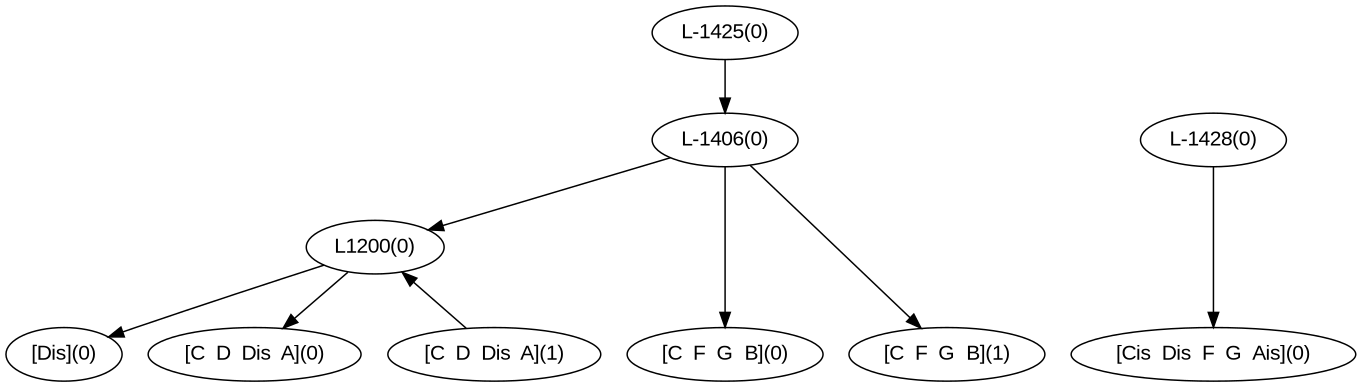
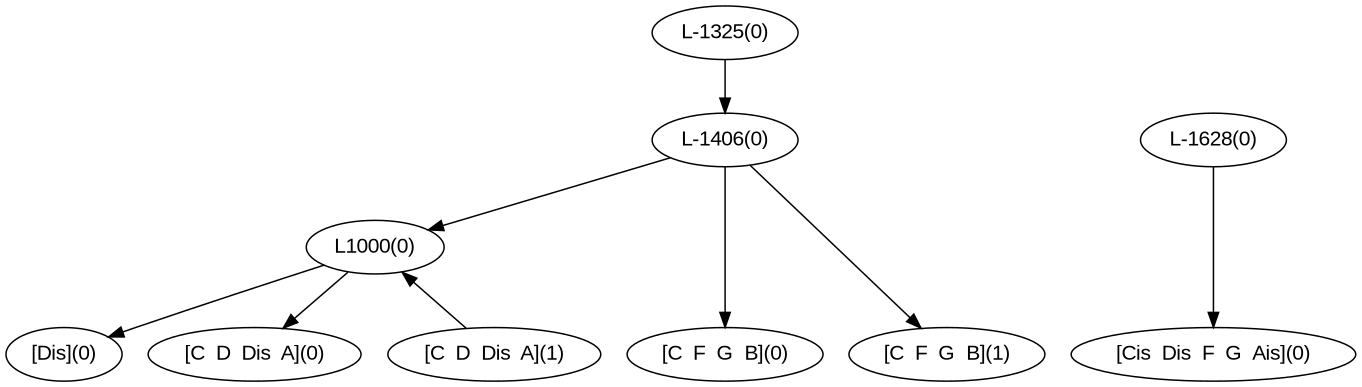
node "L-1425(0)": label "L-1425(0)" -> "L-1325(0)"
node "L-1428(0)": label "L-1428(0)" -> "L-1628(0)"
node "L1200(0)": label "L1200(0)" -> "L1000(0)"
